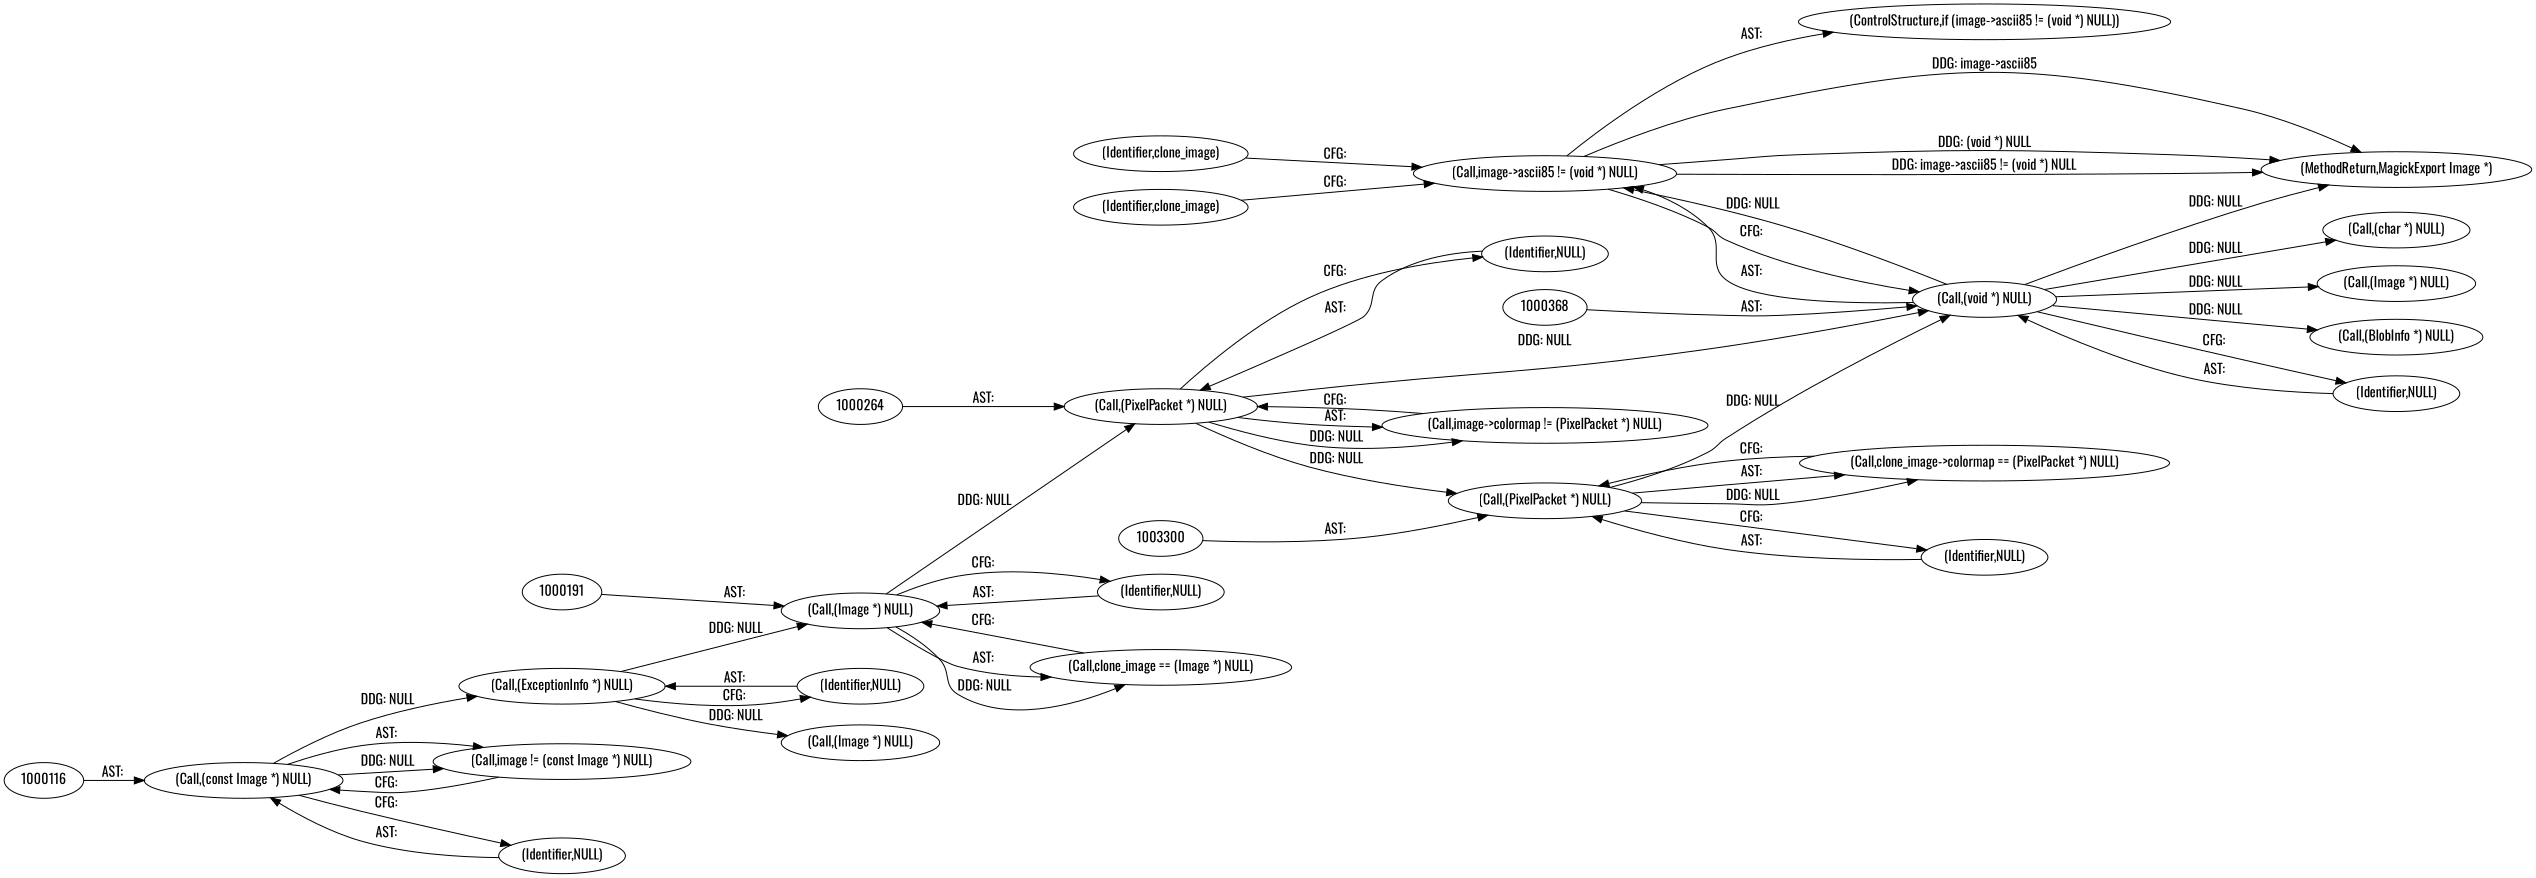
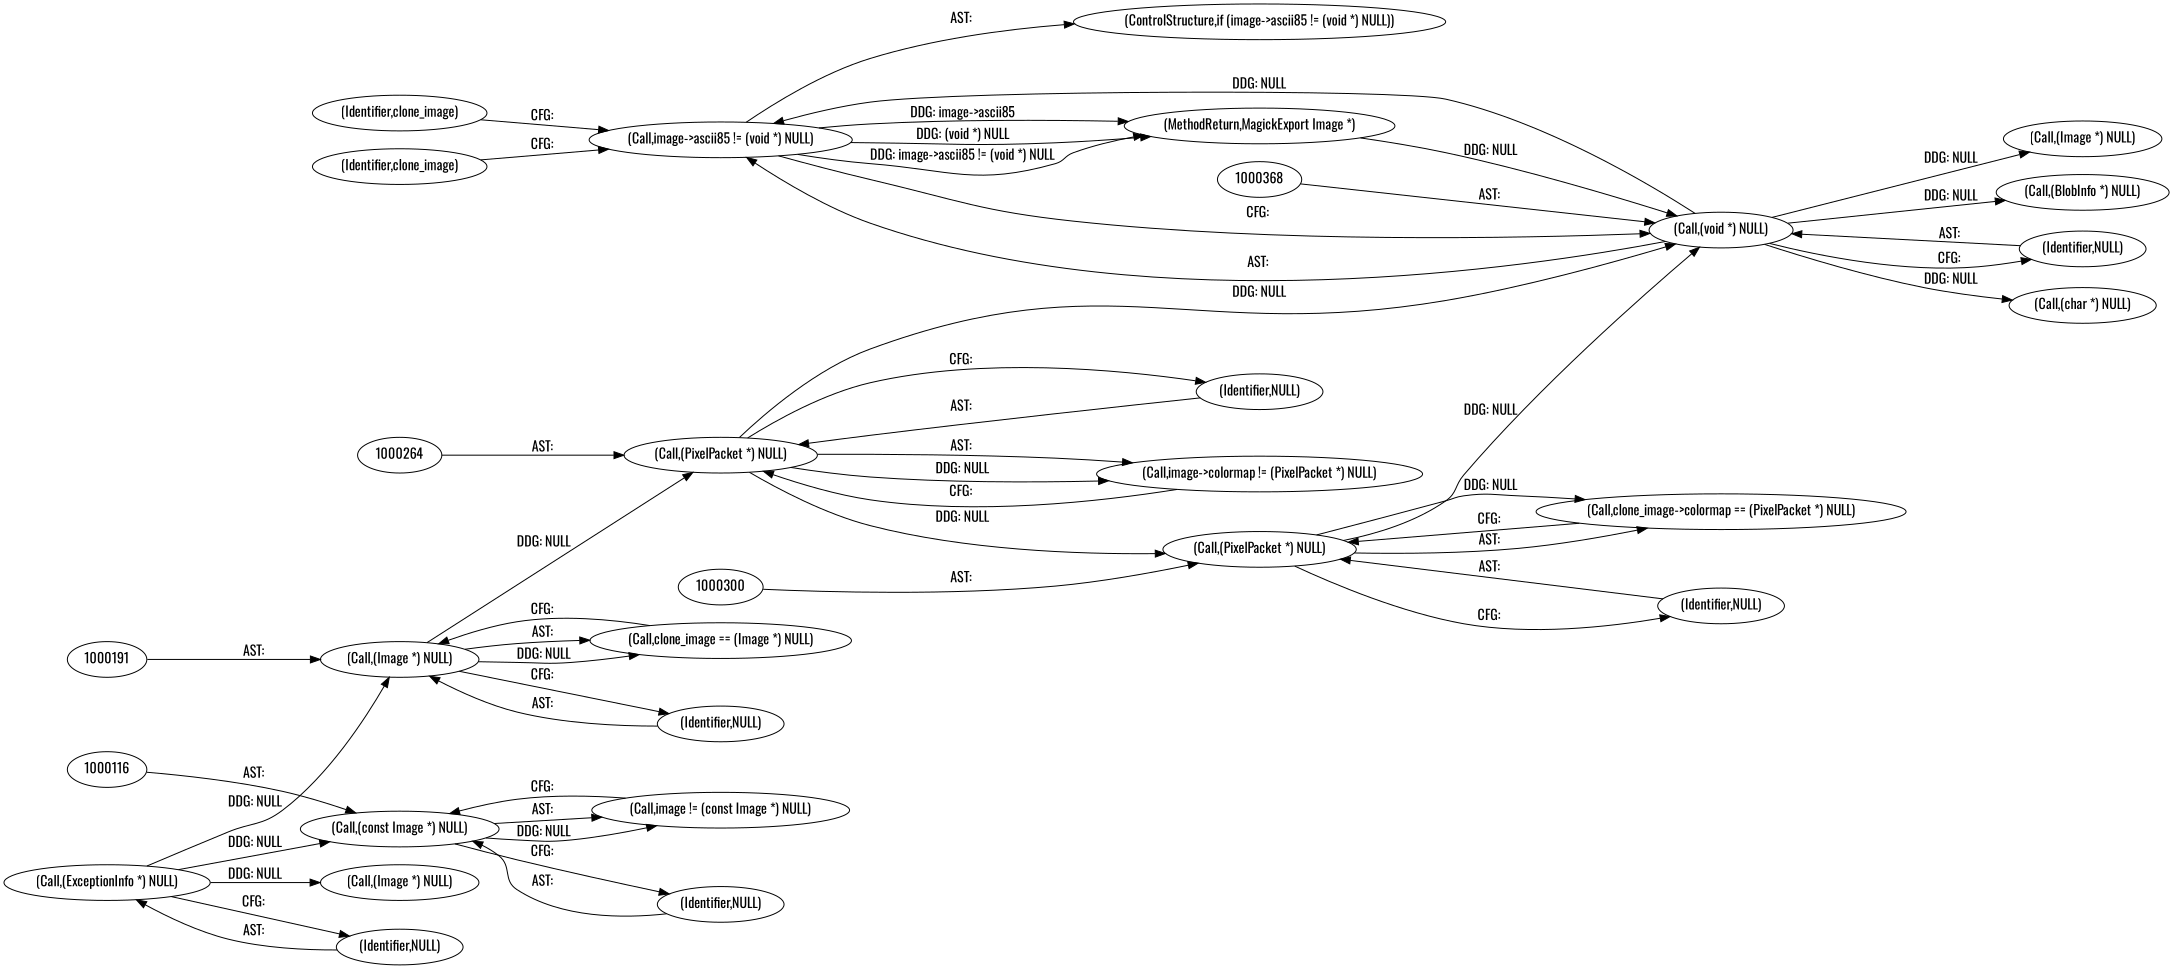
edge "(Call,(void *) NULL)" -> "(MethodReturn,MagickExport Image *)": reversed
node "1003300": label "1003300" -> "1000300"
edge "(Call,(const Image *) NULL)" -> "(Call,(ExceptionInfo *) NULL)": reversed
